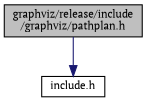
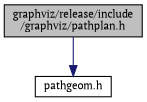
node "include.h": label "include.h" -> "pathgeom.h"
